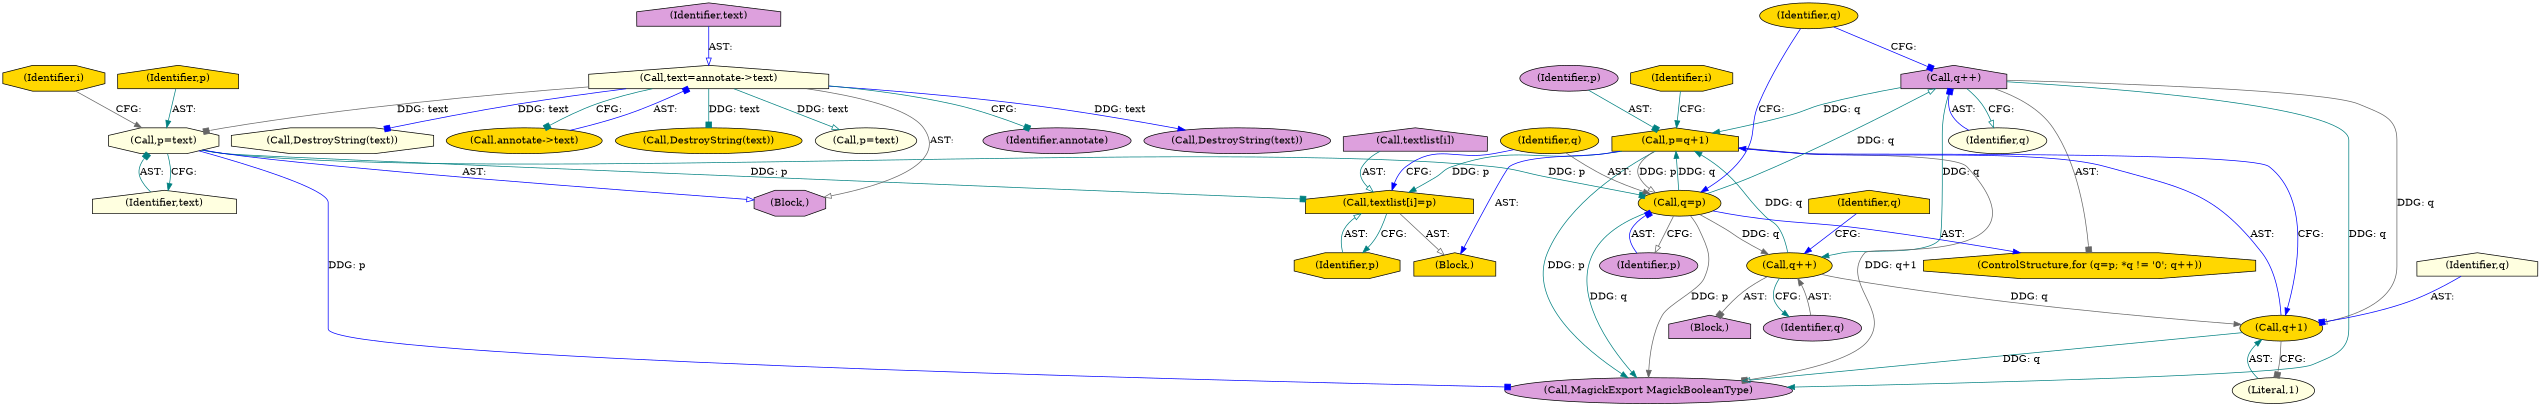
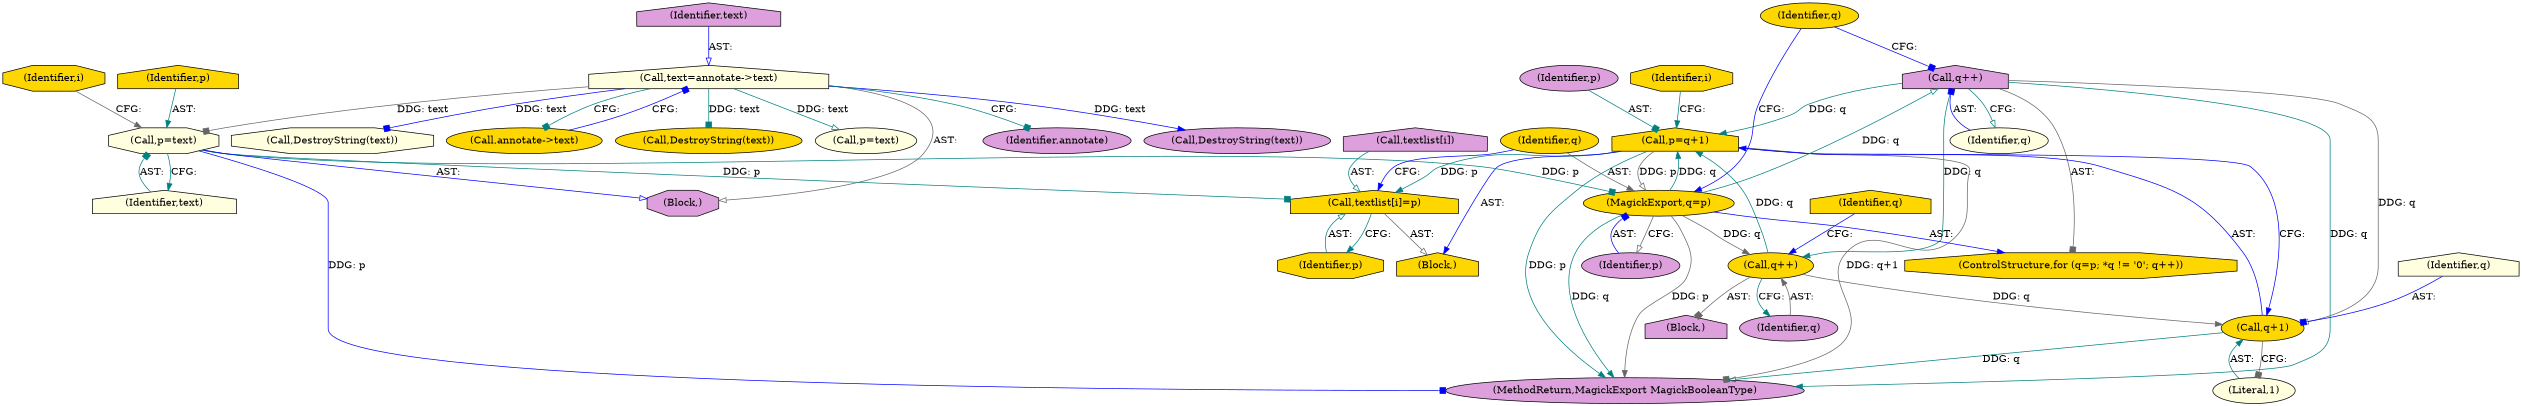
edge "(Call,annotate->text)" -> "(Call,text=annotate->text)": label "AST: " -> "CFG: "
node "(Call,q=p)": label "(Call,q=p)" -> "(MagickExport,q=p)"
node "(Call,MagickExport MagickBooleanType)": label "(Call,MagickExport MagickBooleanType)" -> "(MethodReturn,MagickExport MagickBooleanType)"
